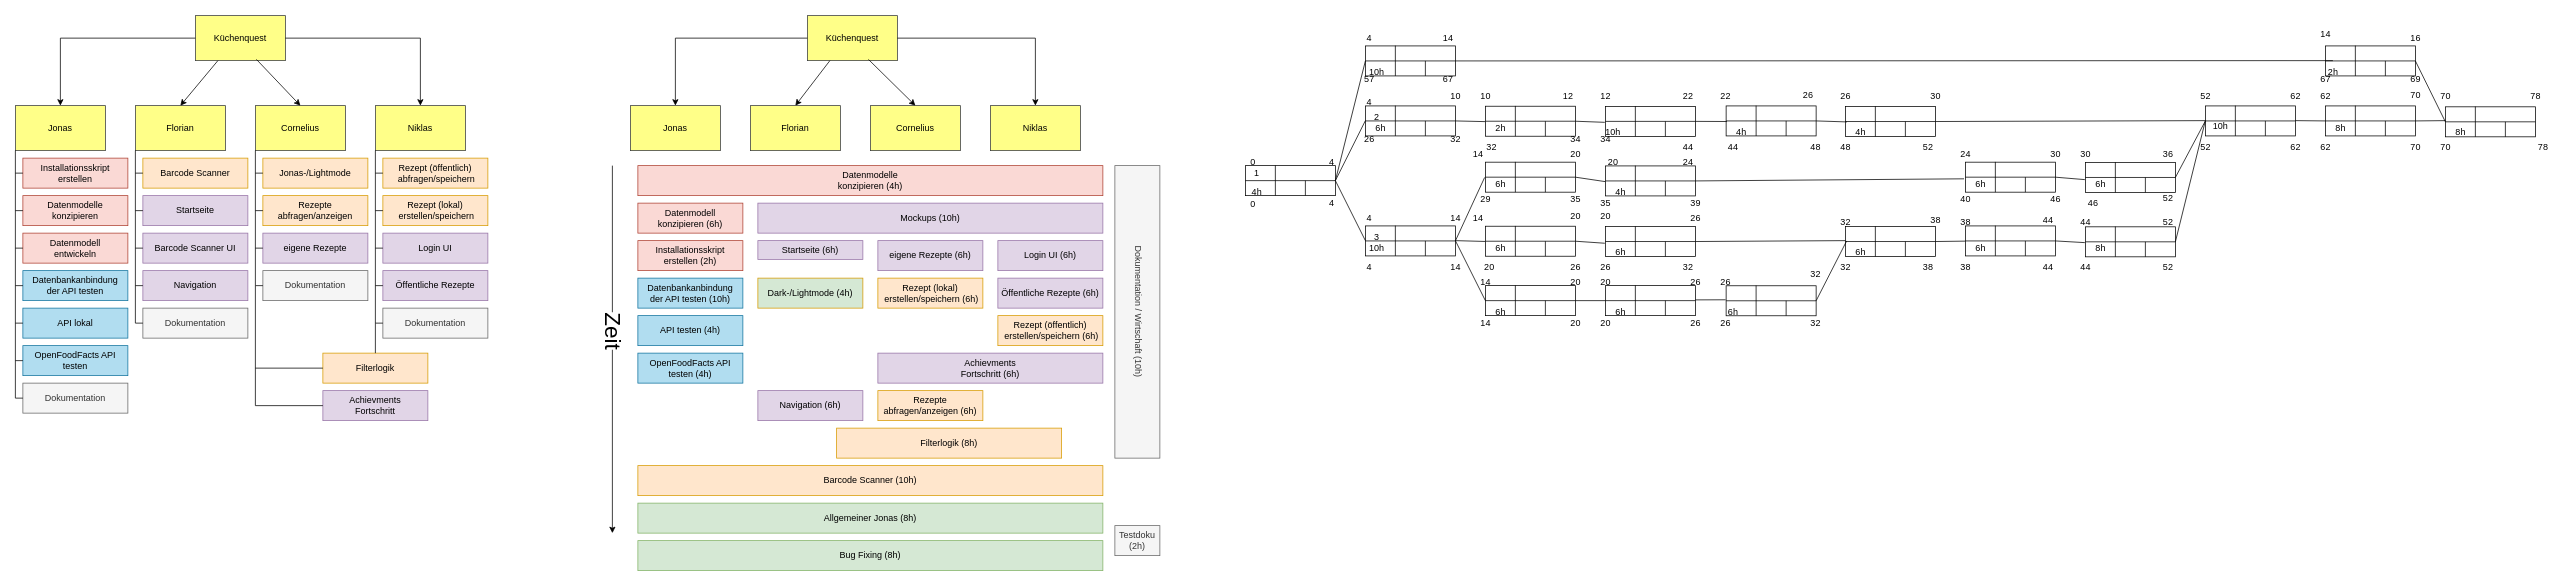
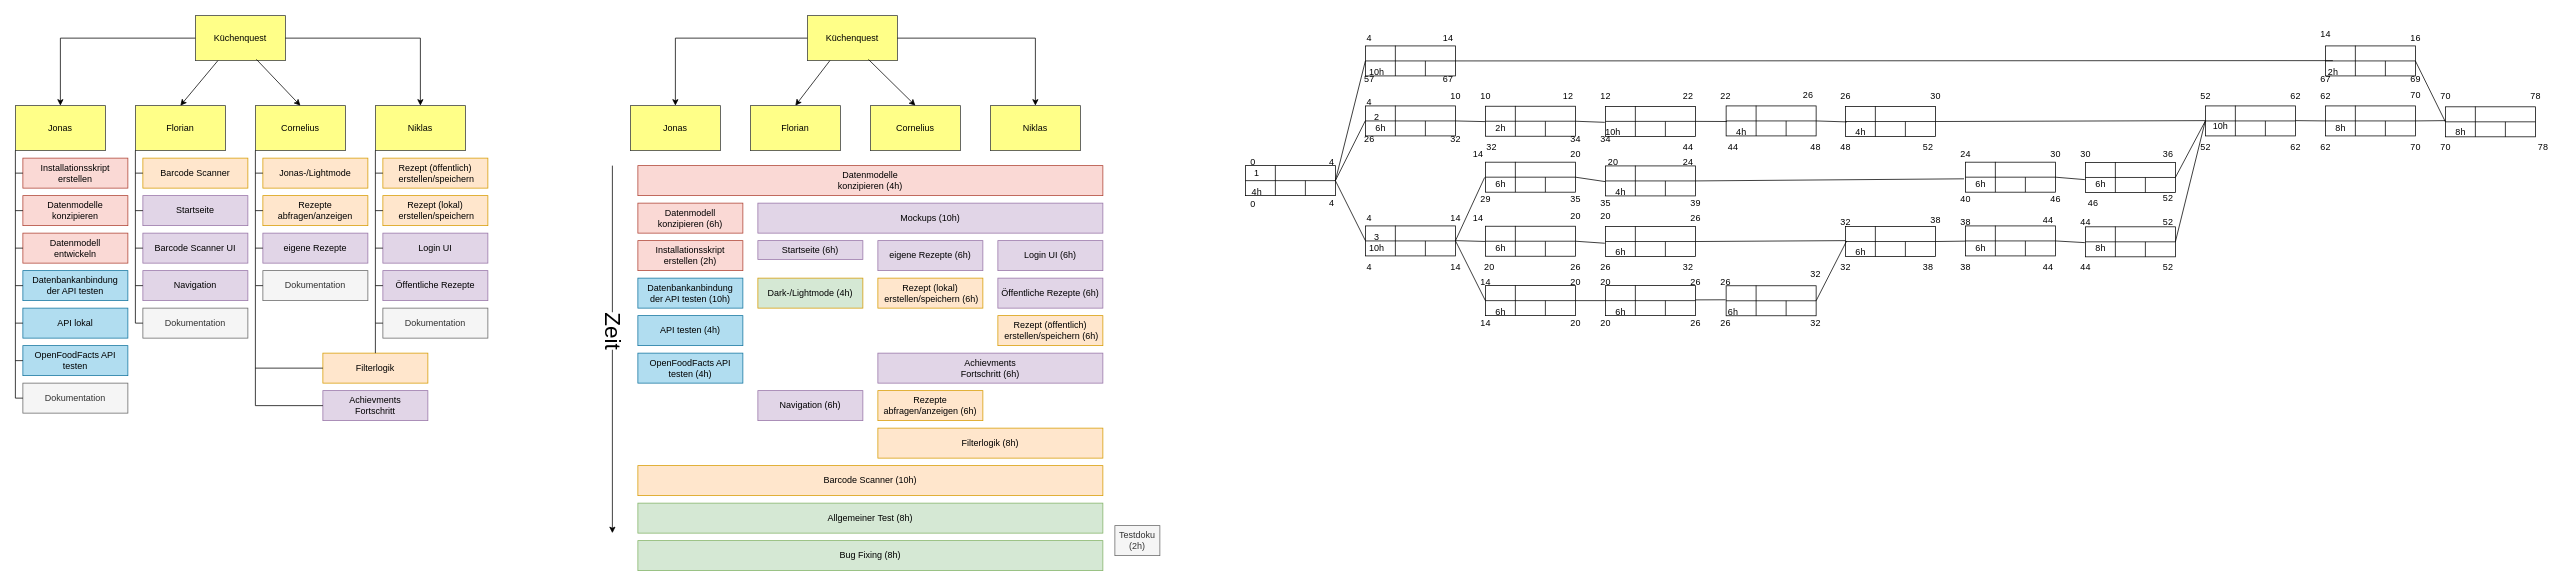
node "Rezept (öffentlich) abfragen/speichern": label "Rezept (öffentlich) abfragen/speichern" -> "Rezept (öffentlich) erstellen/speichern"
node "Dokumentation / Wirtschaft (10h)": removed
node "Filterlogik (8h)": moved (949, 443) -> (990, 443)
node "Allgemeiner Jonas (8h)": label "Allgemeiner Jonas (8h)" -> "Allgemeiner Test (8h)"
